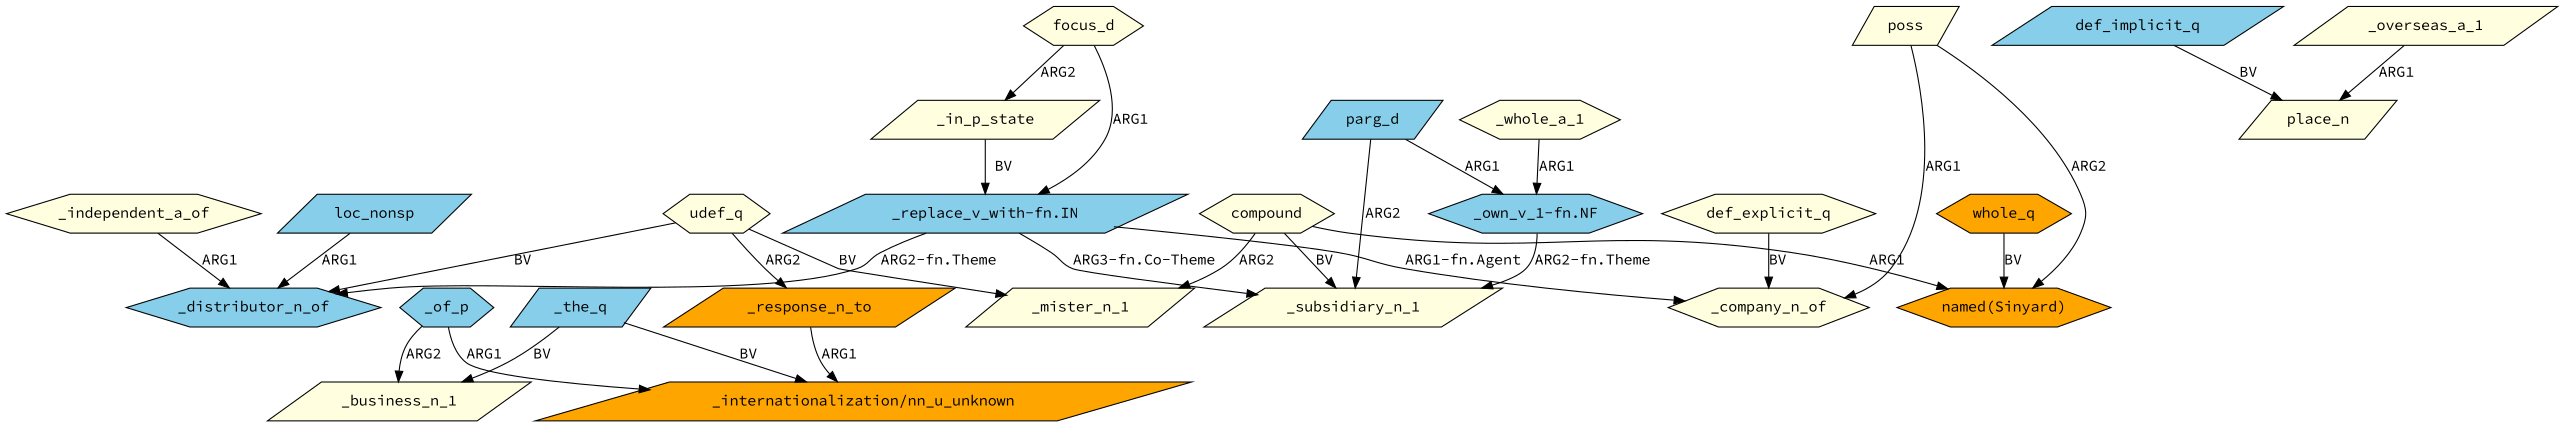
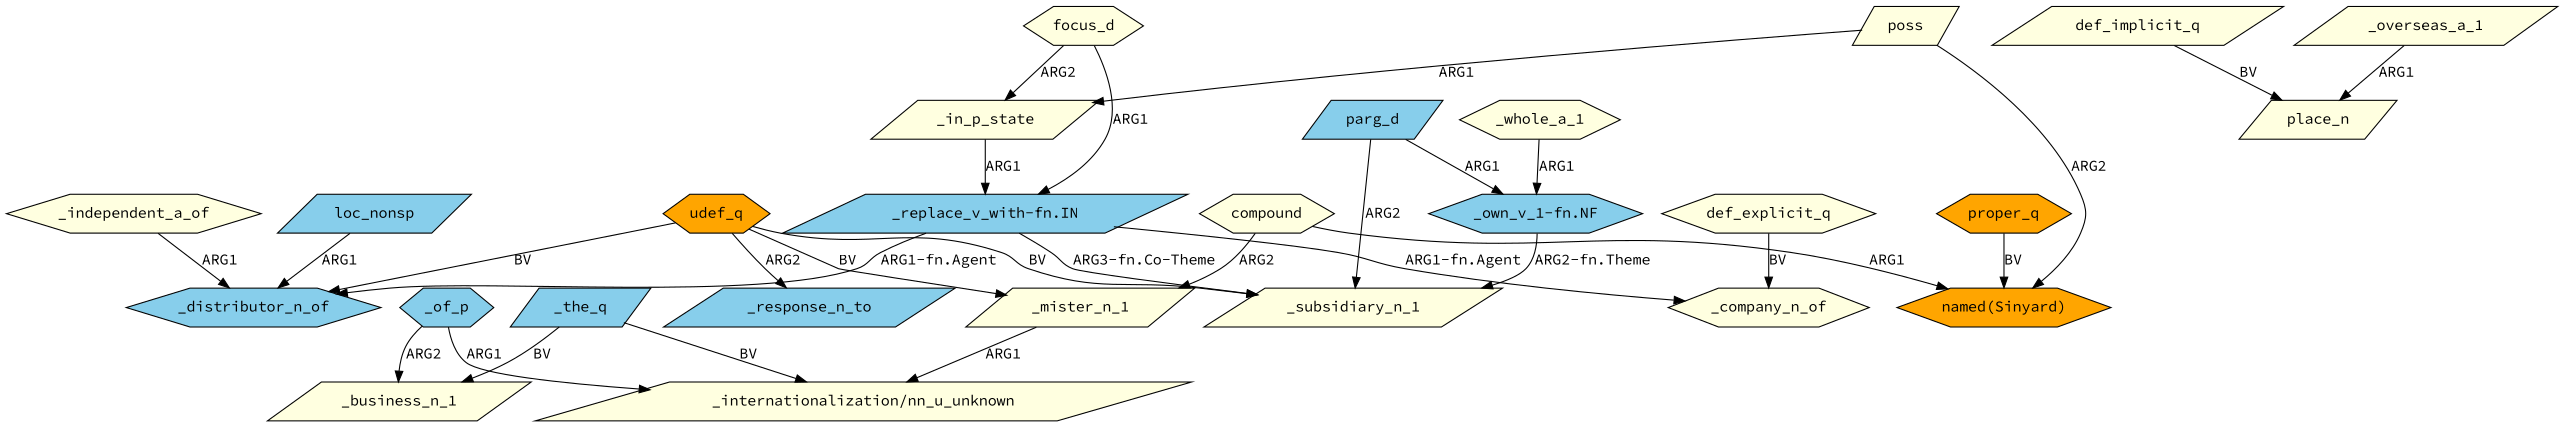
node "def_implicit_q": fillcolor skyblue -> lightyellow
edge "_in_p_state" -> "_replace_v_with-fn.IN": label "BV" -> "ARG1"
edge "poss" -> "_company_n_of": now "poss" -> "_in_p_state"
node "udef_q": fillcolor lightyellow -> orange
node "whole_q": label "whole_q" -> "proper_q"
edge "compound" -> "_subsidiary_n_1": now "udef_q" -> "_subsidiary_n_1"
edge "_replace_v_with-fn.IN" -> "_distributor_n_of": label "ARG2-fn.Theme" -> "ARG1-fn.Agent"
node "_response_n_to": fillcolor orange -> skyblue
edge "_response_n_to" -> "_internationalization/nn_u_unknown": now "_mister_n_1" -> "_internationalization/nn_u_unknown"
node "_internationalization/nn_u_unknown": fillcolor orange -> lightyellow
